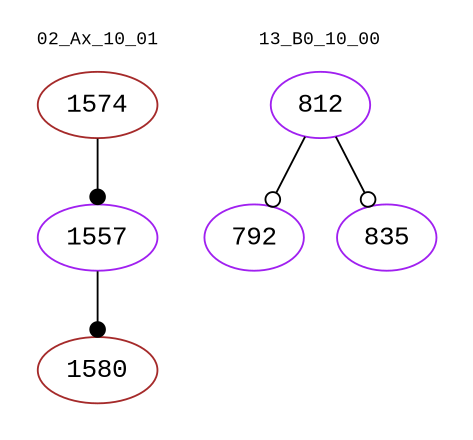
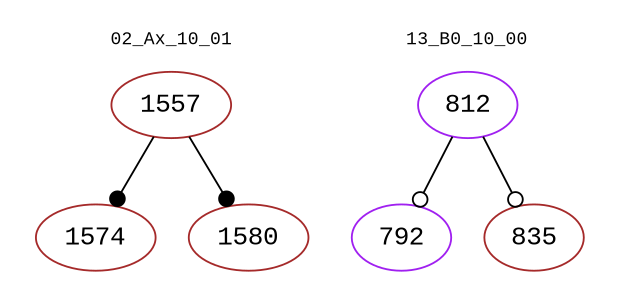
edge "1574" -> "1557": reversed
node "1557": color purple -> brown
node "835": color purple -> brown
